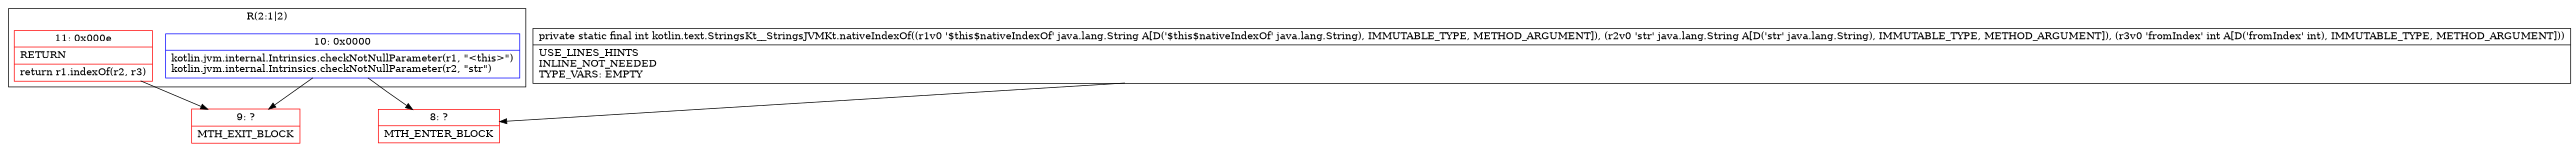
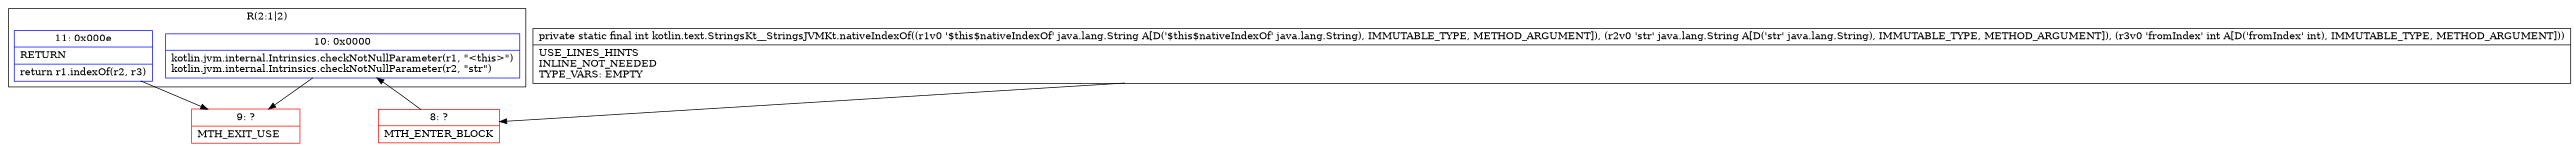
node "11: 0x000e": color red -> blue
edge "10: 0x0000" -> "8: ?": reversed
node "9: ?": text "MTH_EXIT_BLOCK" -> "MTH_EXIT_USE"
